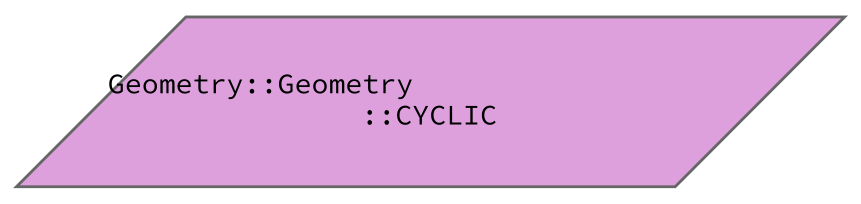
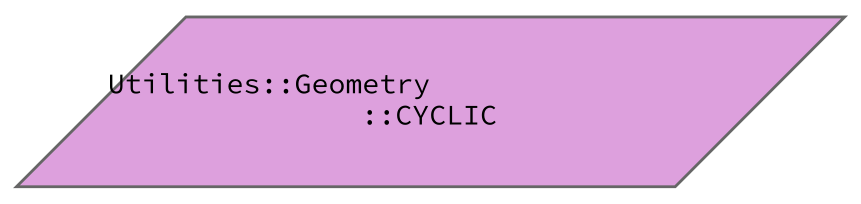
node "Geometry::Geometry ::CYCLIC": label "Geometry::Geometry ::CYCLIC" -> "Utilities::Geometry ::CYCLIC"
